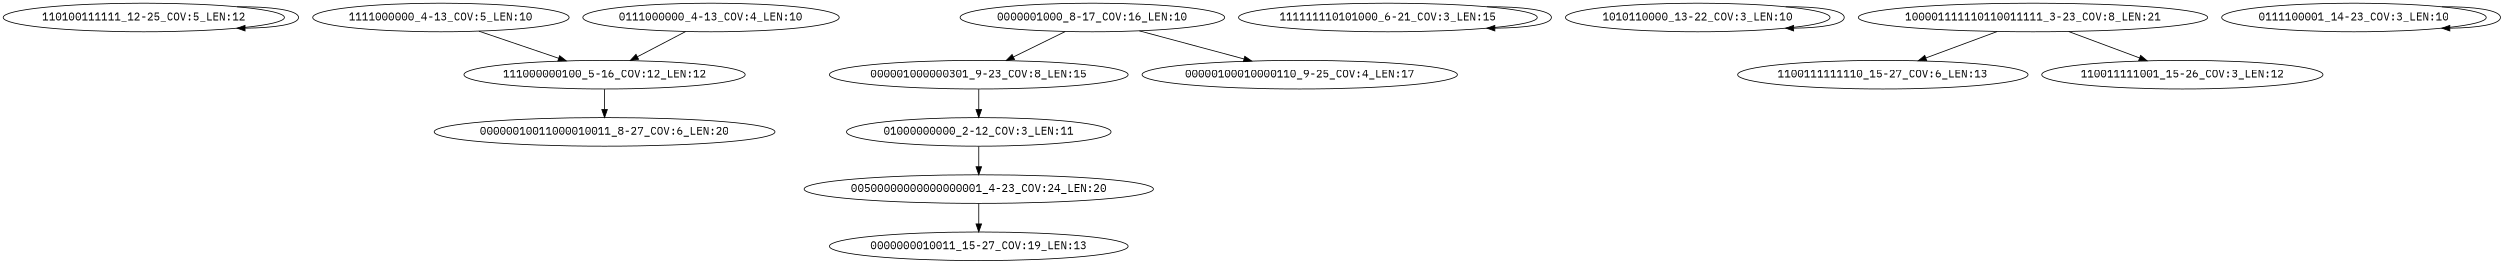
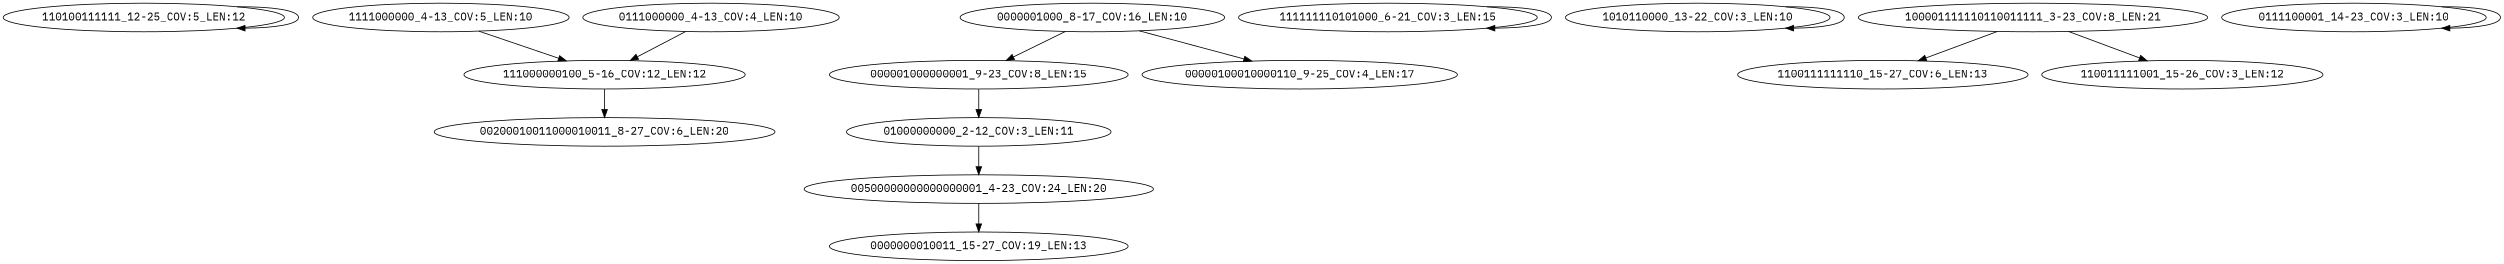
node "000001000000301_9-23_COV:8_LEN:15": label "000001000000301_9-23_COV:8_LEN:15" -> "000001000000001_9-23_COV:8_LEN:15"
node "00000010011000010011_8-27_COV:6_LEN:20": label "00000010011000010011_8-27_COV:6_LEN:20" -> "00200010011000010011_8-27_COV:6_LEN:20"
